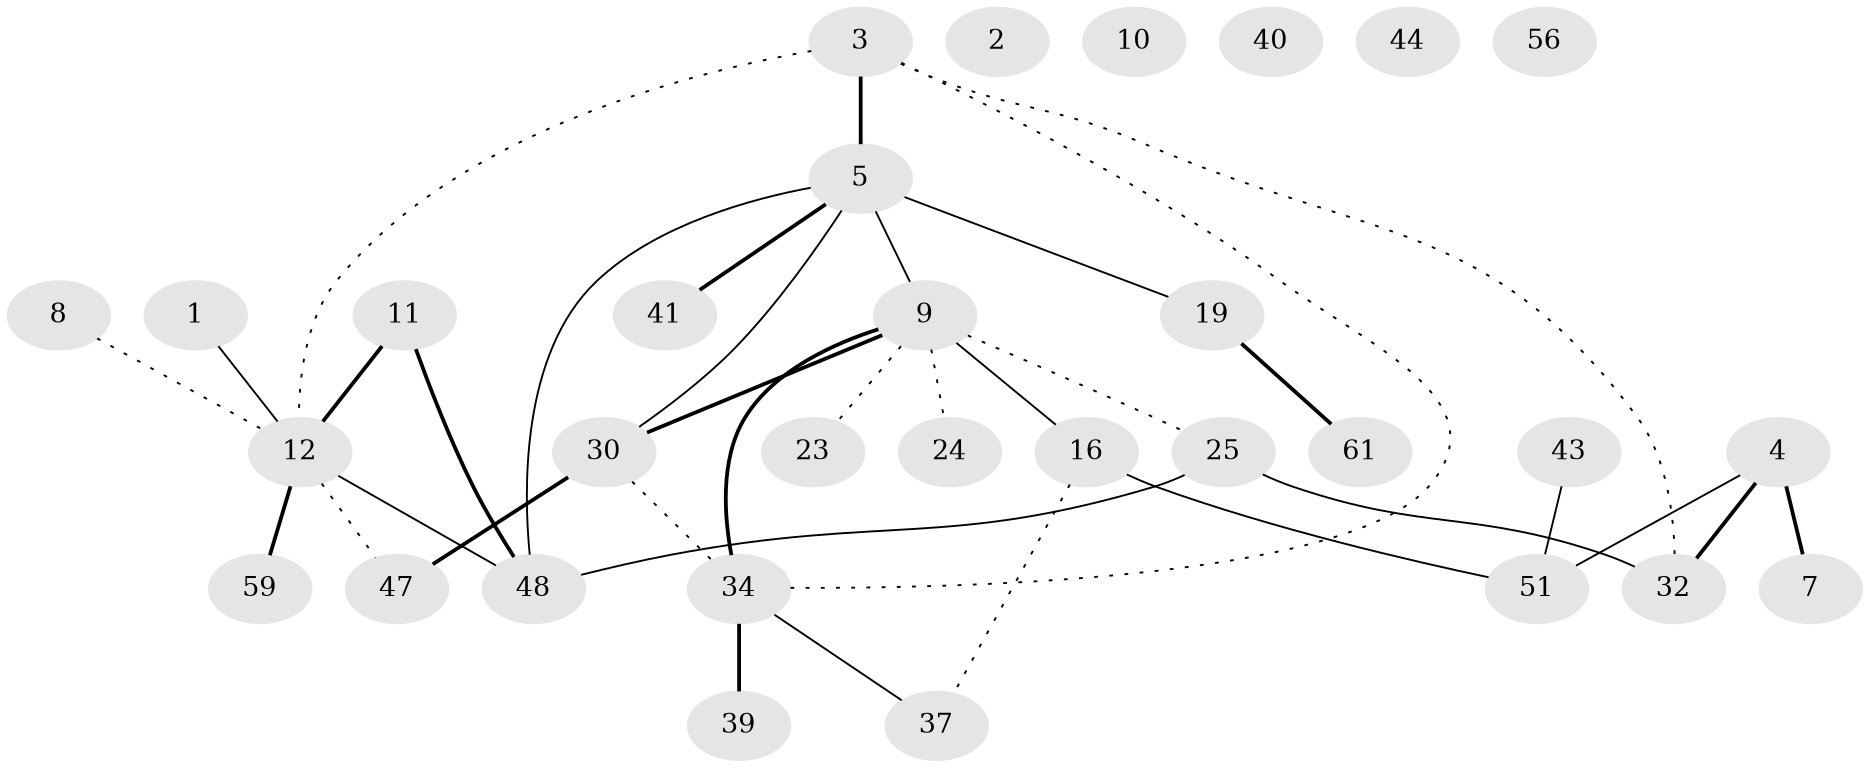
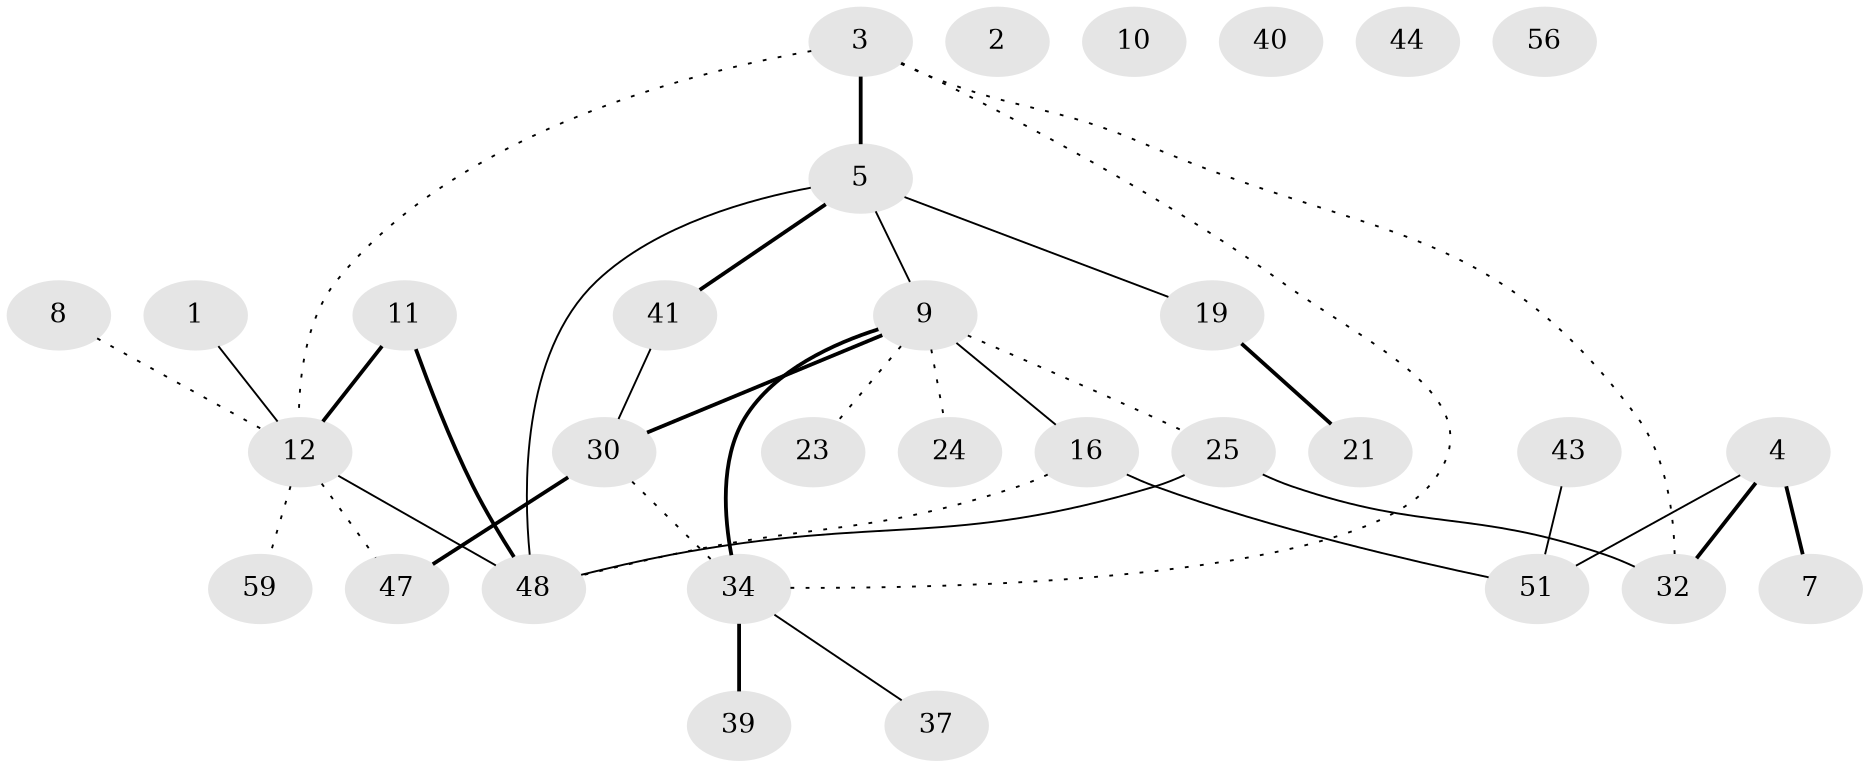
edge "5" -- "30": now "41" -- "30"
node "61": label "61" -> "21"
edge "12" -- "59": style bold -> dotted
edge "16" -- "37": now "16" -- "48"
